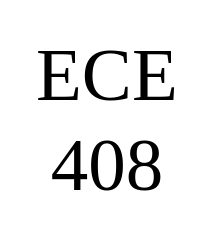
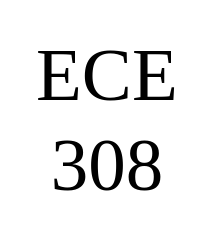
node "ECE408": label "ECE408" -> "ECE308"
